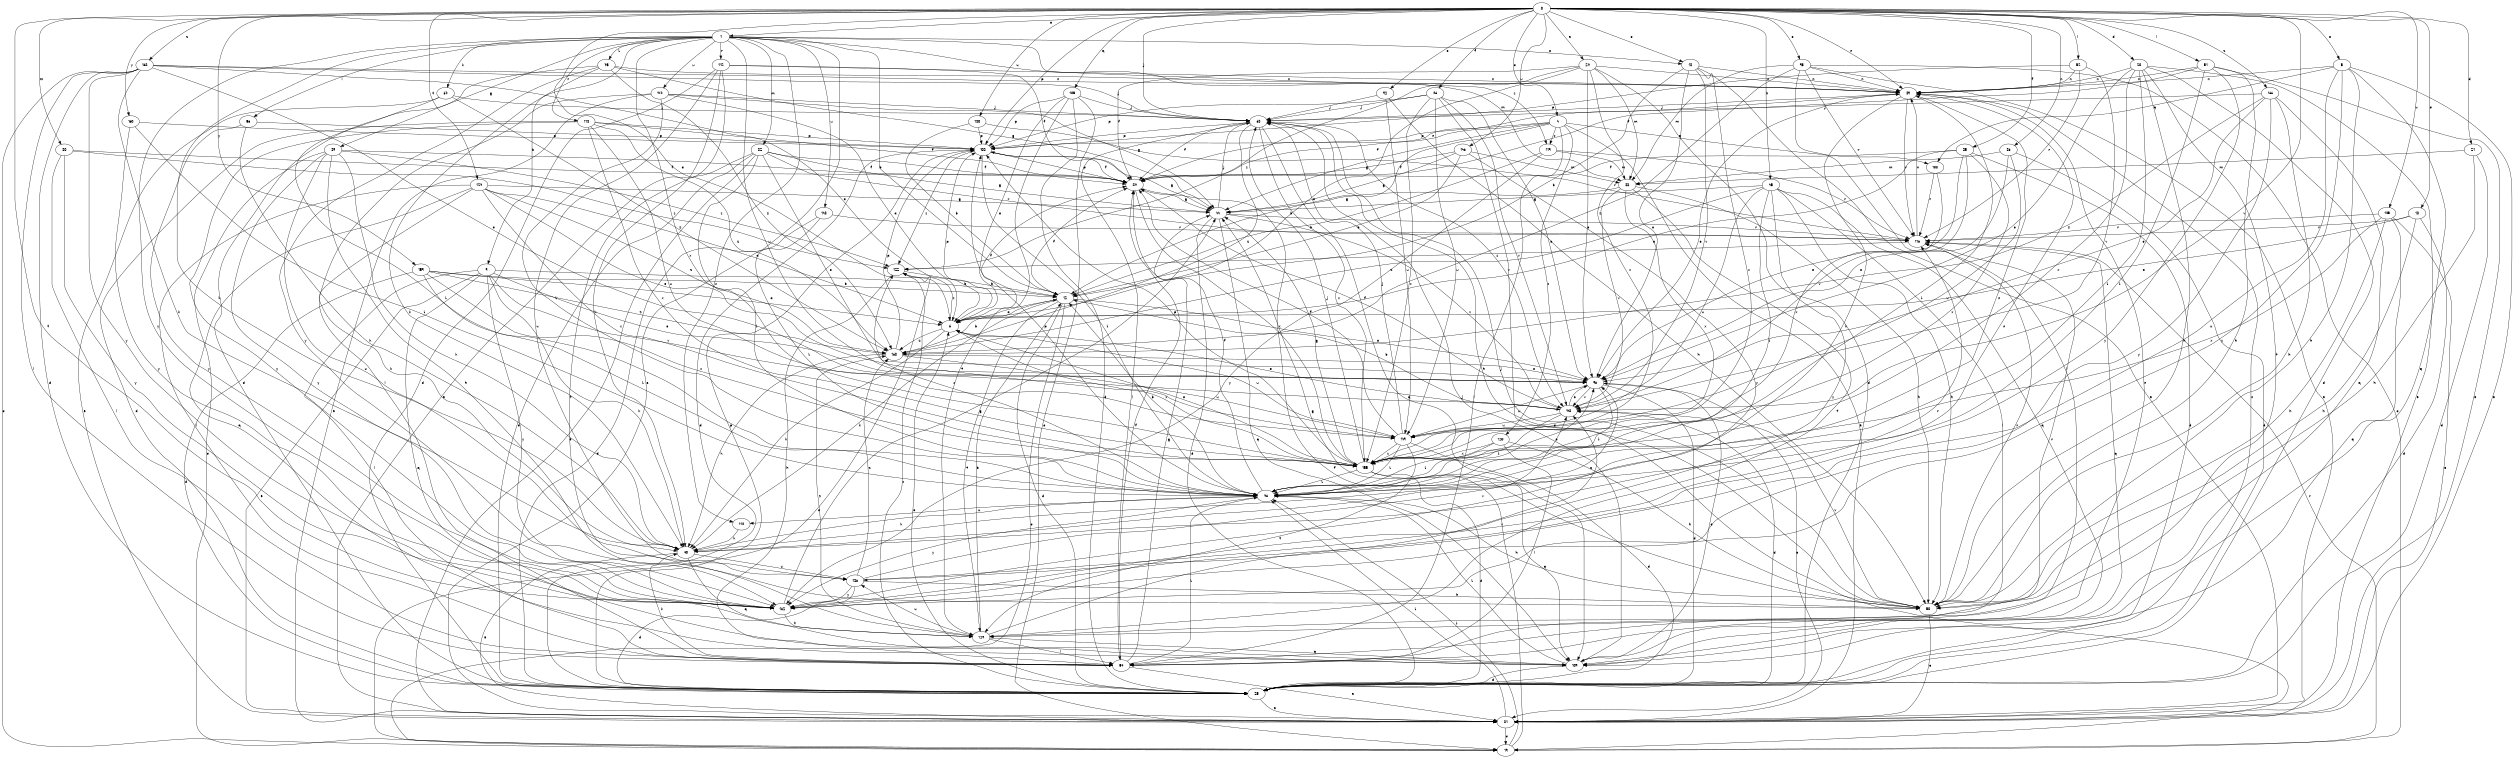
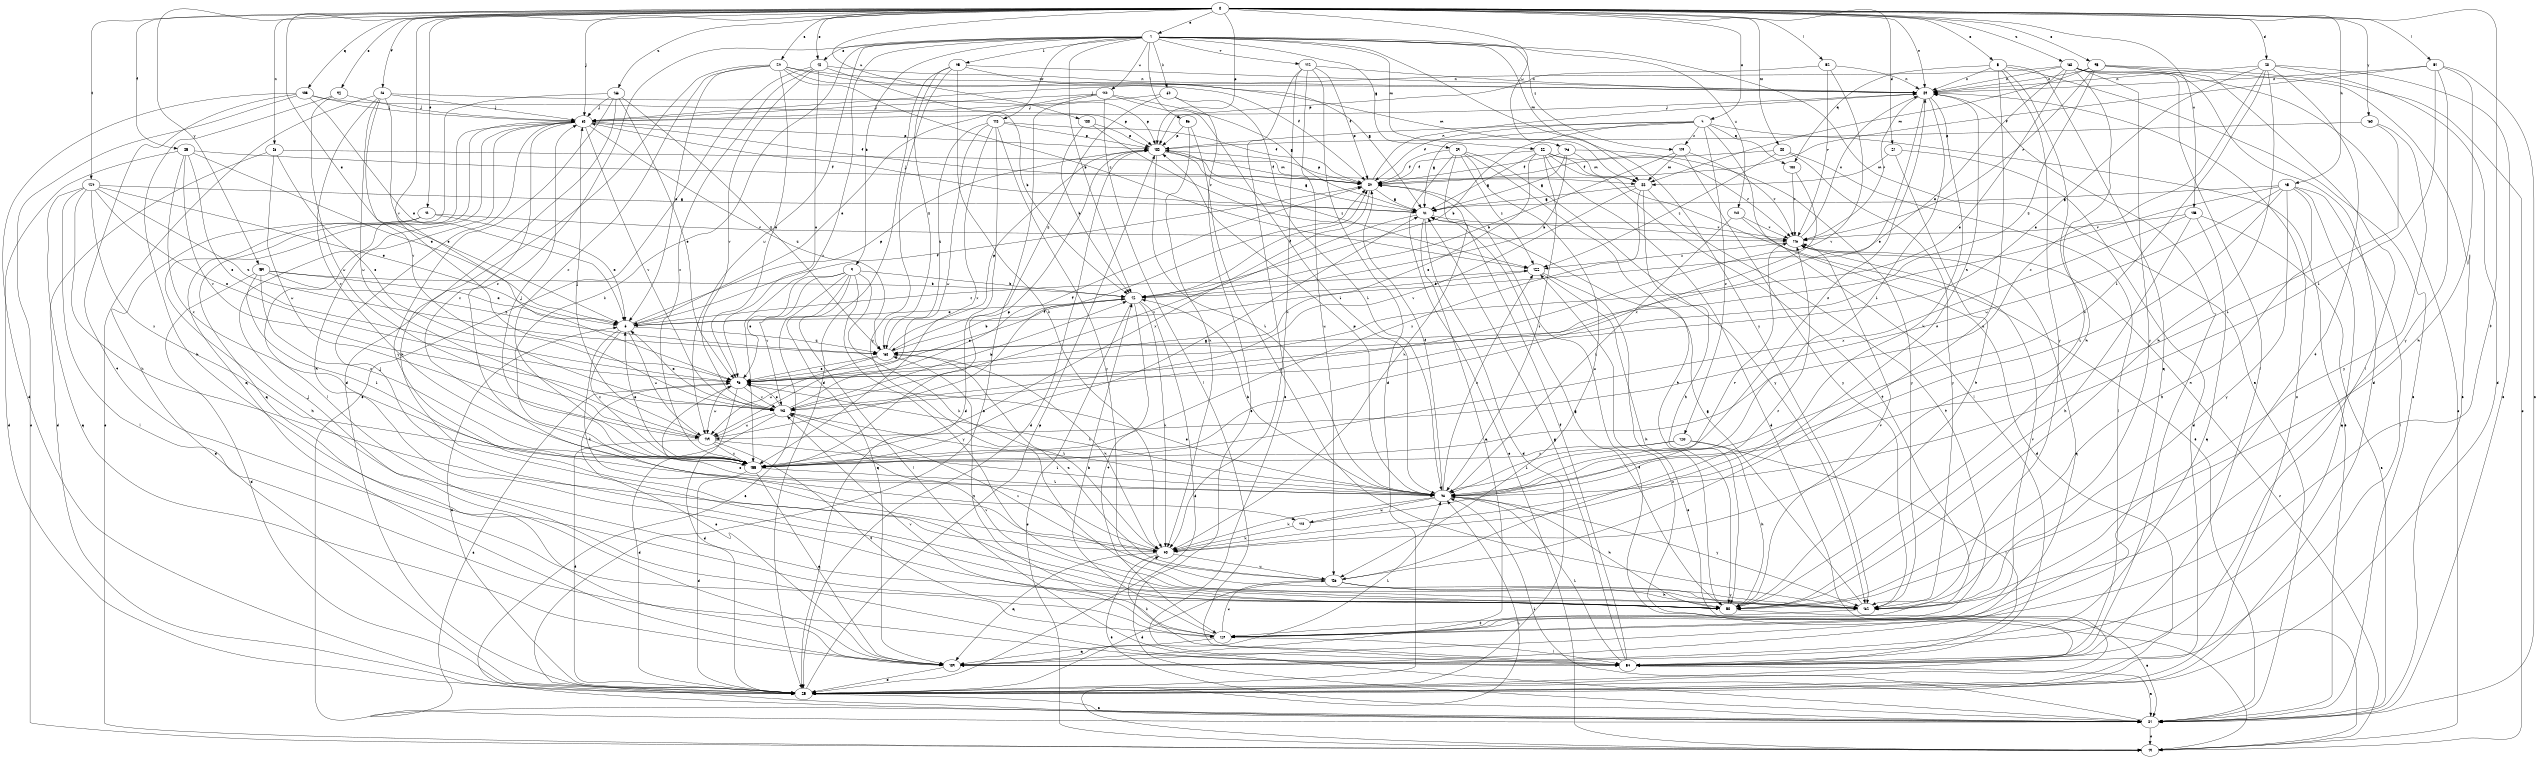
edge "118" -> "116": added, label "r"
edge "122" -> "57": now "122" -> "50"
